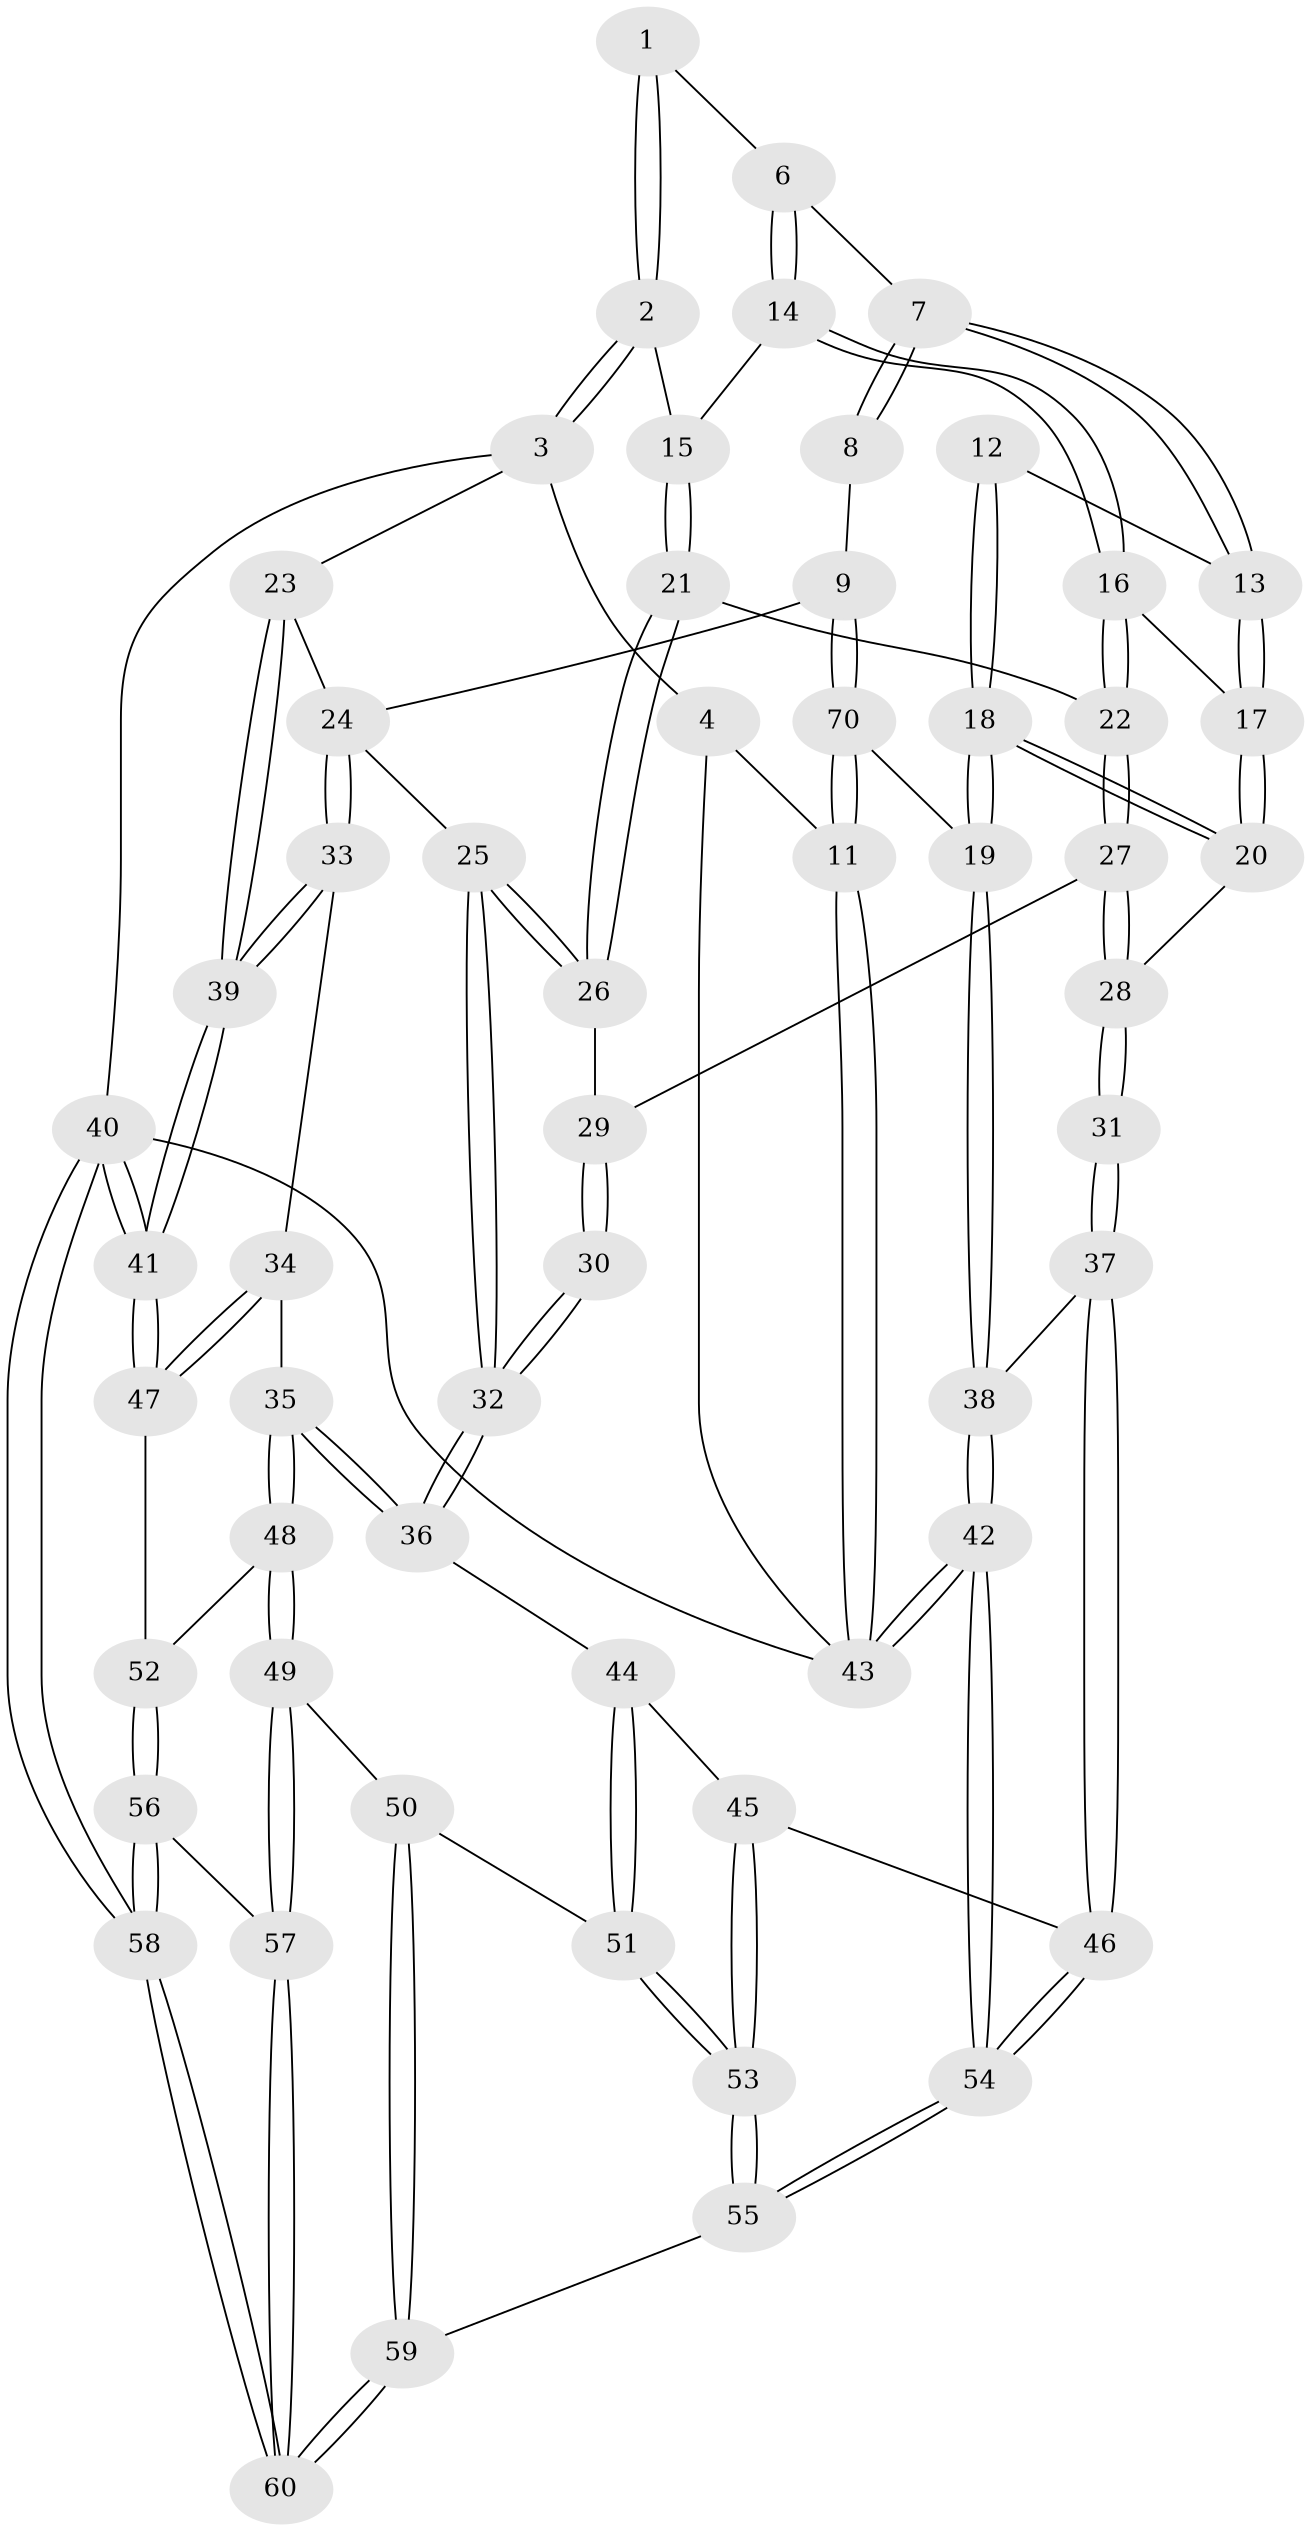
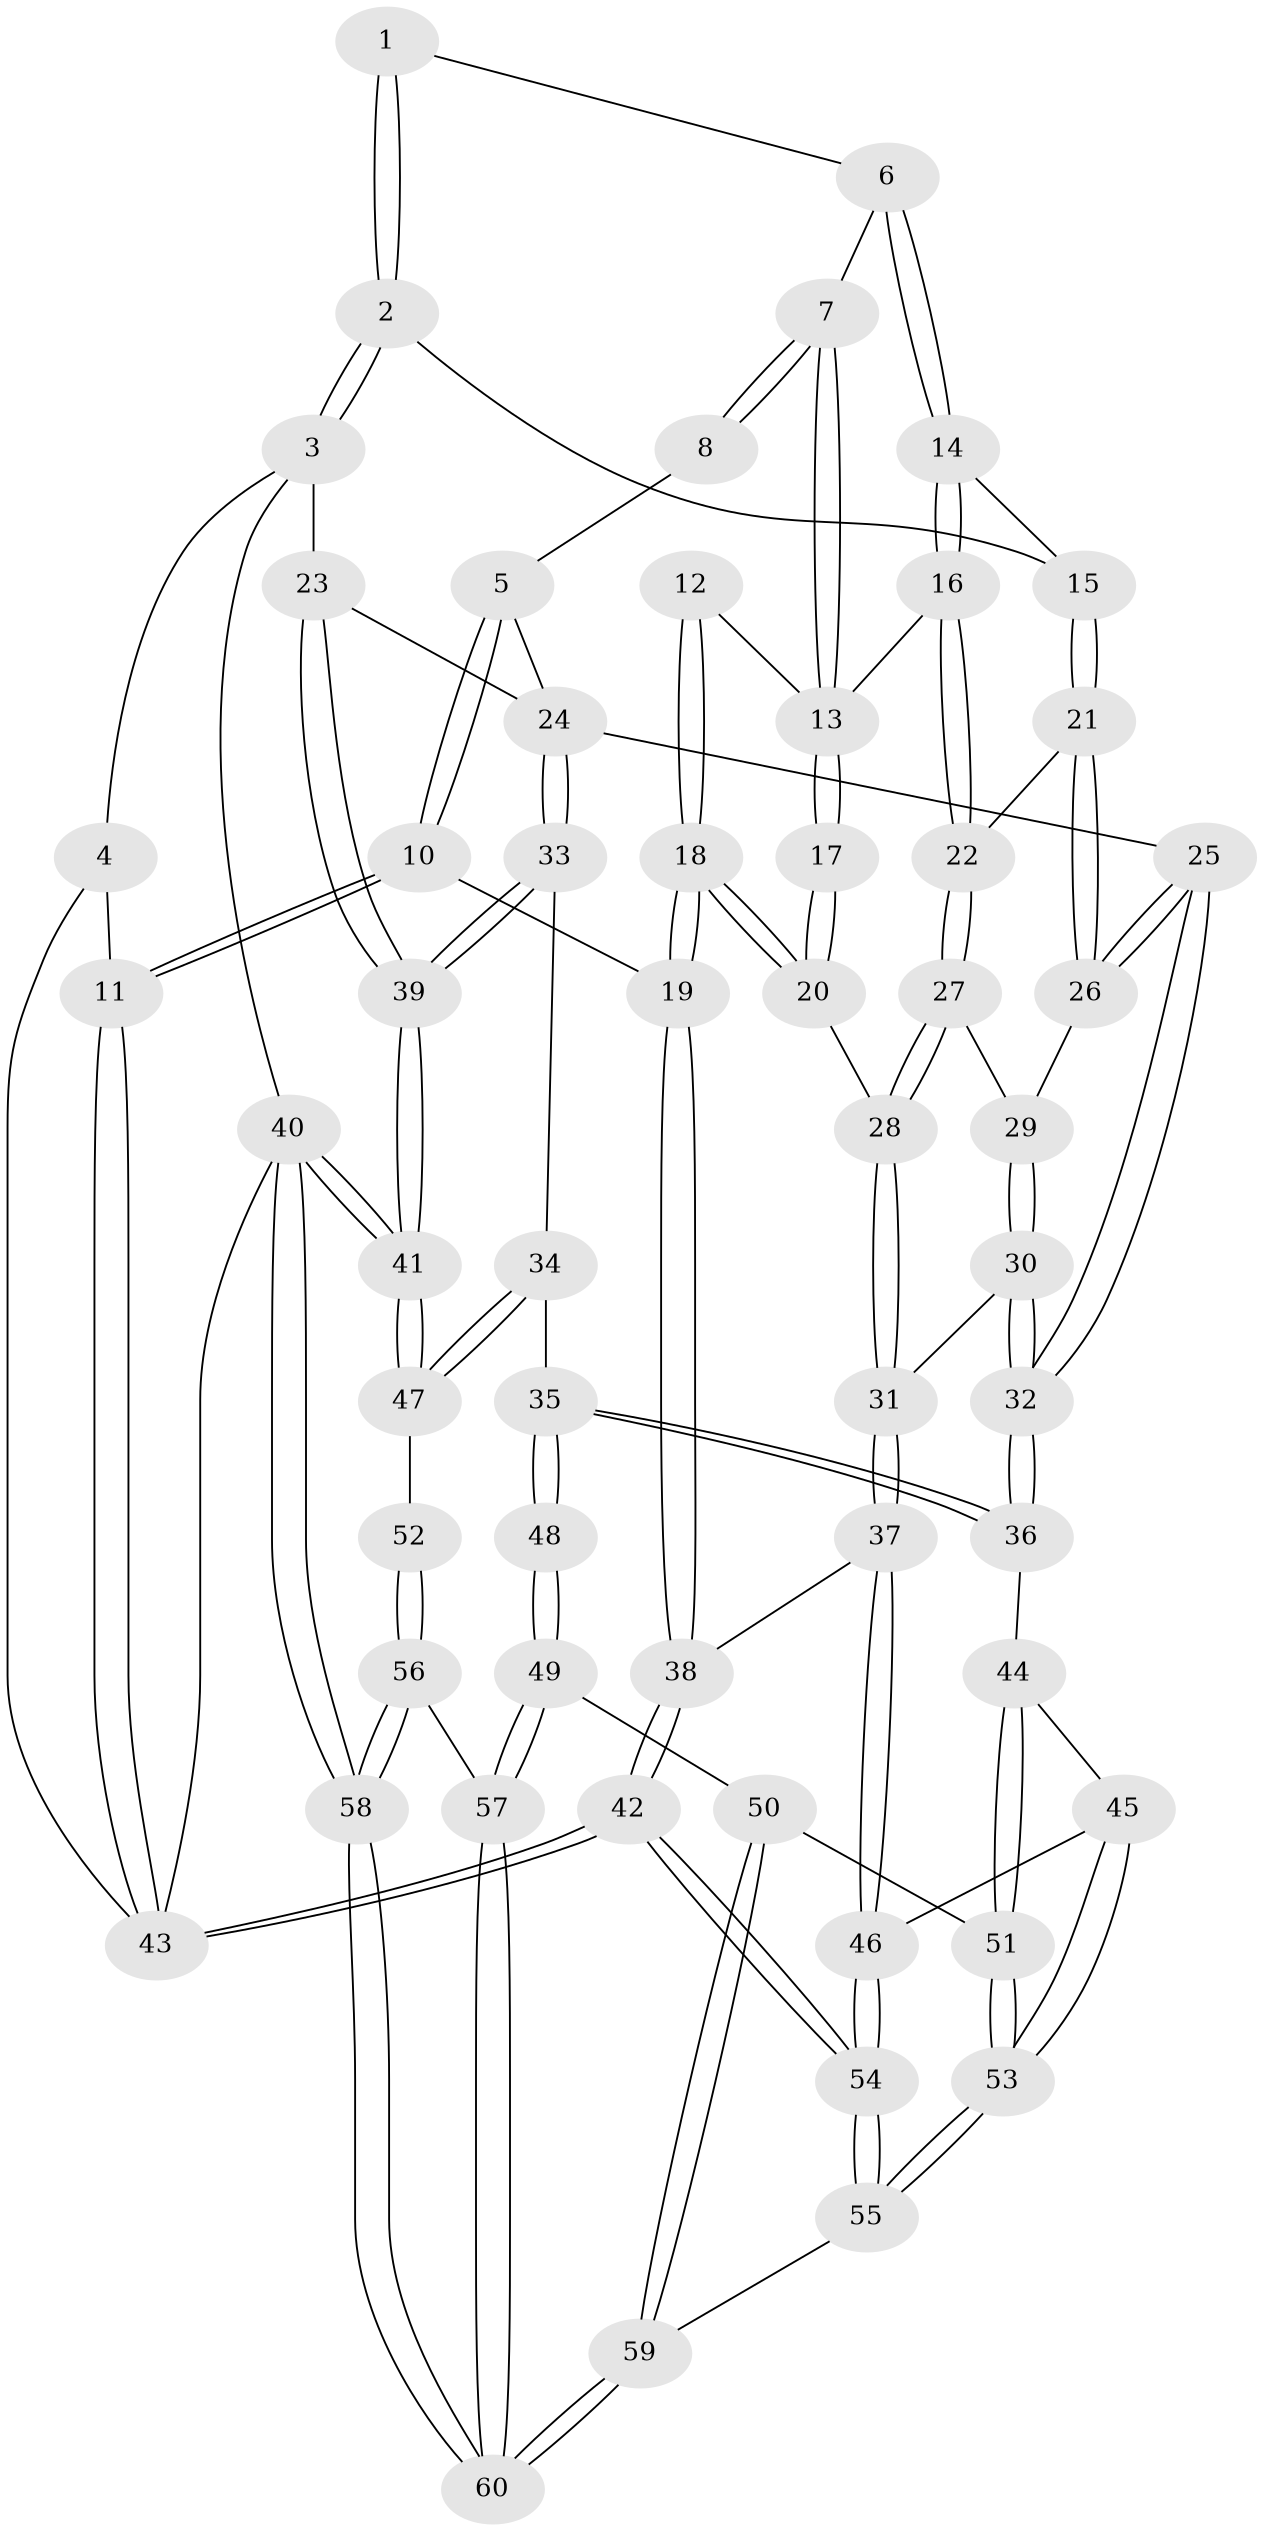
node "9": label "9" -> "5"
edge "16" -- "17": now "16" -- "13"
node "70": label "70" -> "10"
edge "30" -- "31": added
edge "48" -- "52": removed
